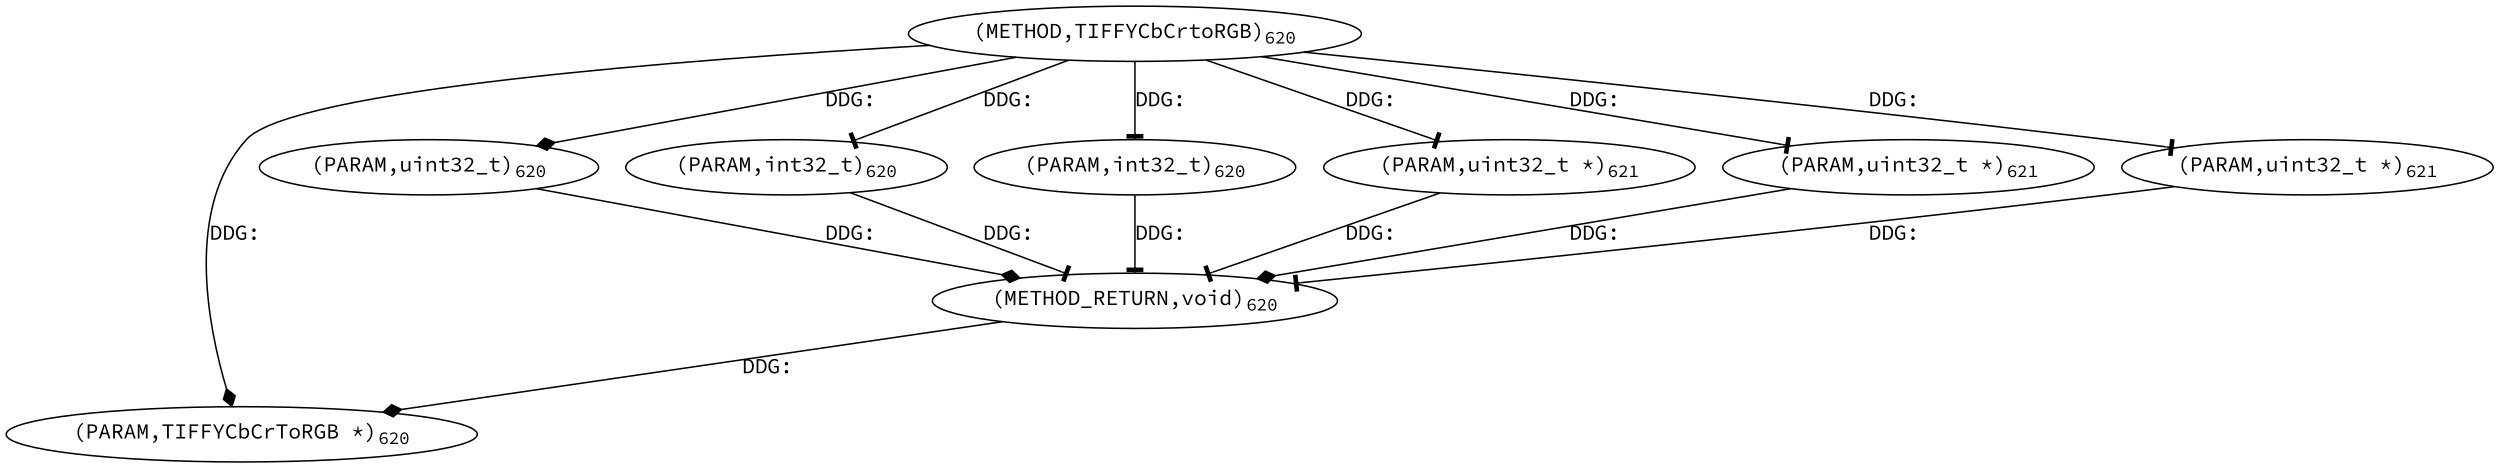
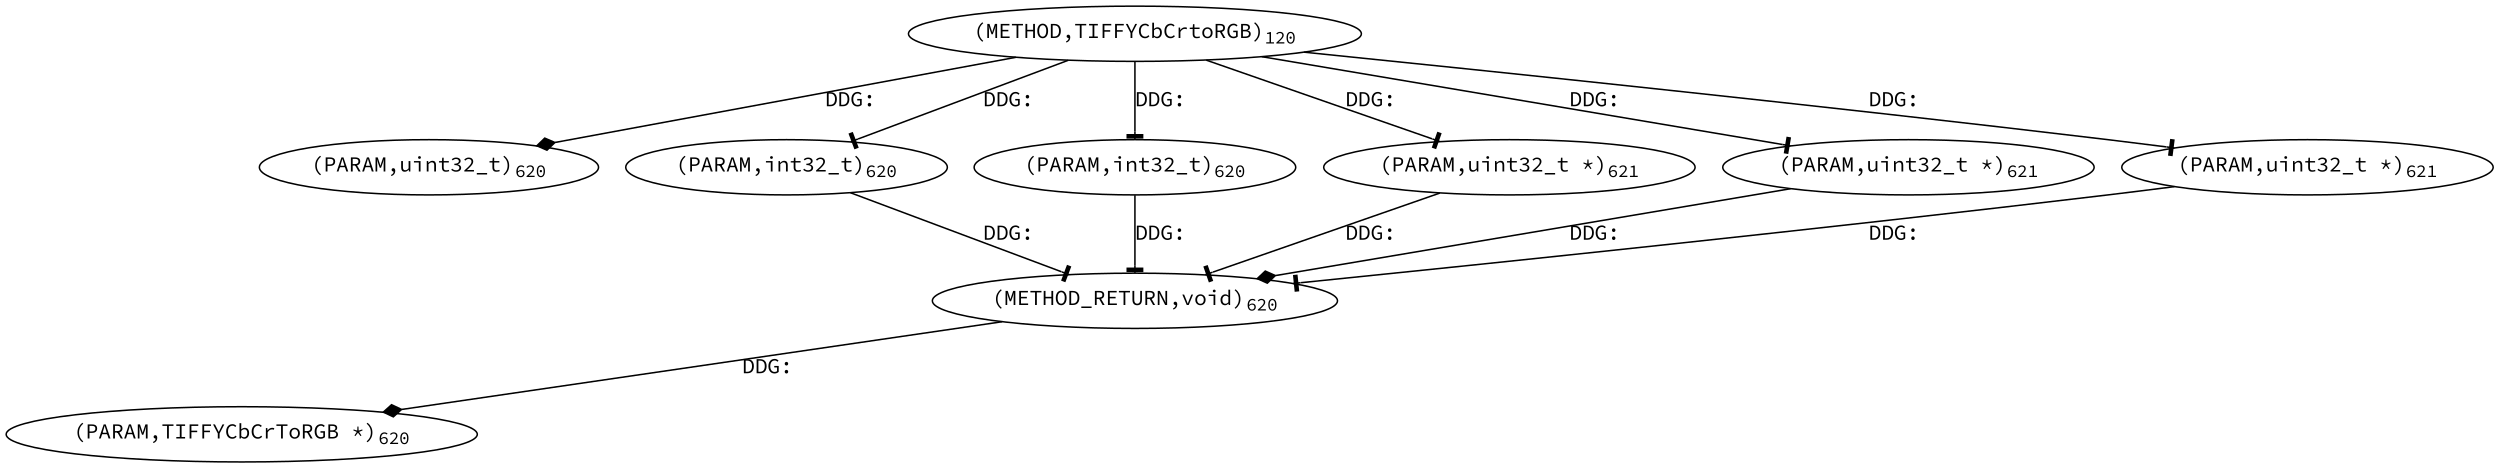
node "(METHOD,TIFFYCbCrtoRGB)": text "620" -> "120"
edge "(METHOD,TIFFYCbCrtoRGB)" -> "(PARAM,TIFFYCbCrToRGB *)": removed, label "DDG:"
edge "(PARAM,uint32_t)" -> "(METHOD_RETURN,void)": removed, label "DDG:"
